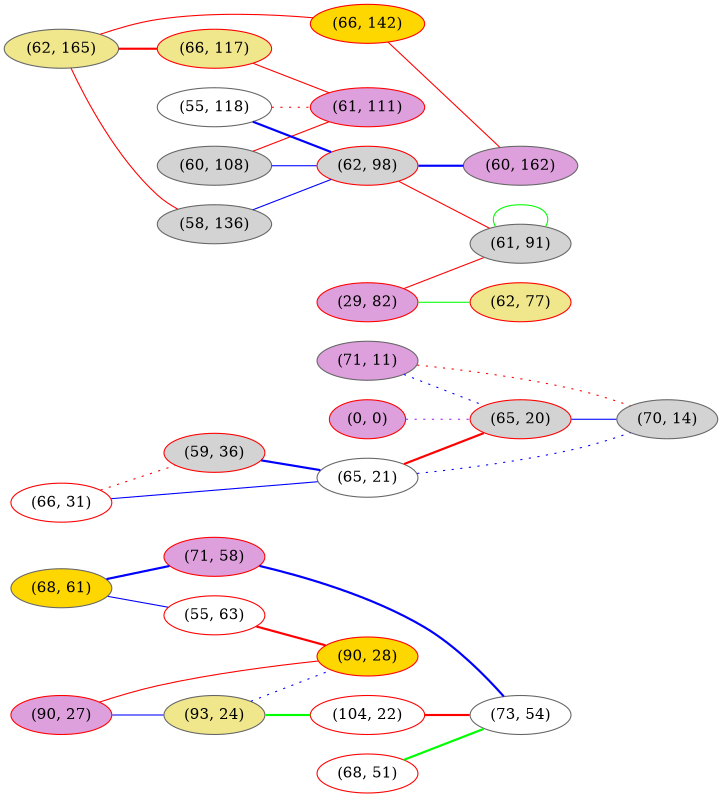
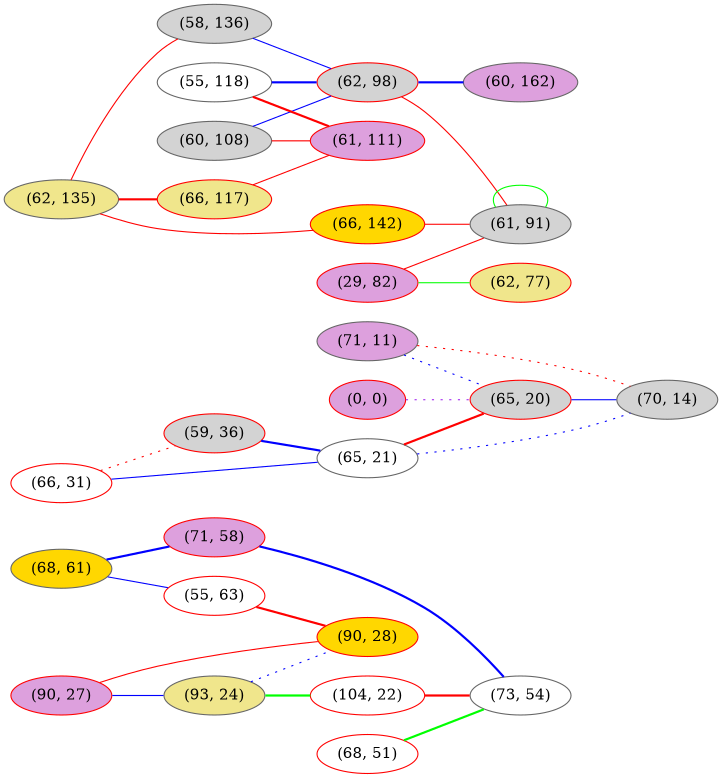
node "(62, 165)": label "(62, 165)" -> "(62, 135)"
edge "(66, 142)" -- "(60, 162)": now "(66, 142)" -- "(61, 91)"
edge "(55, 118)" -- "(61, 111)": style dotted -> bold
